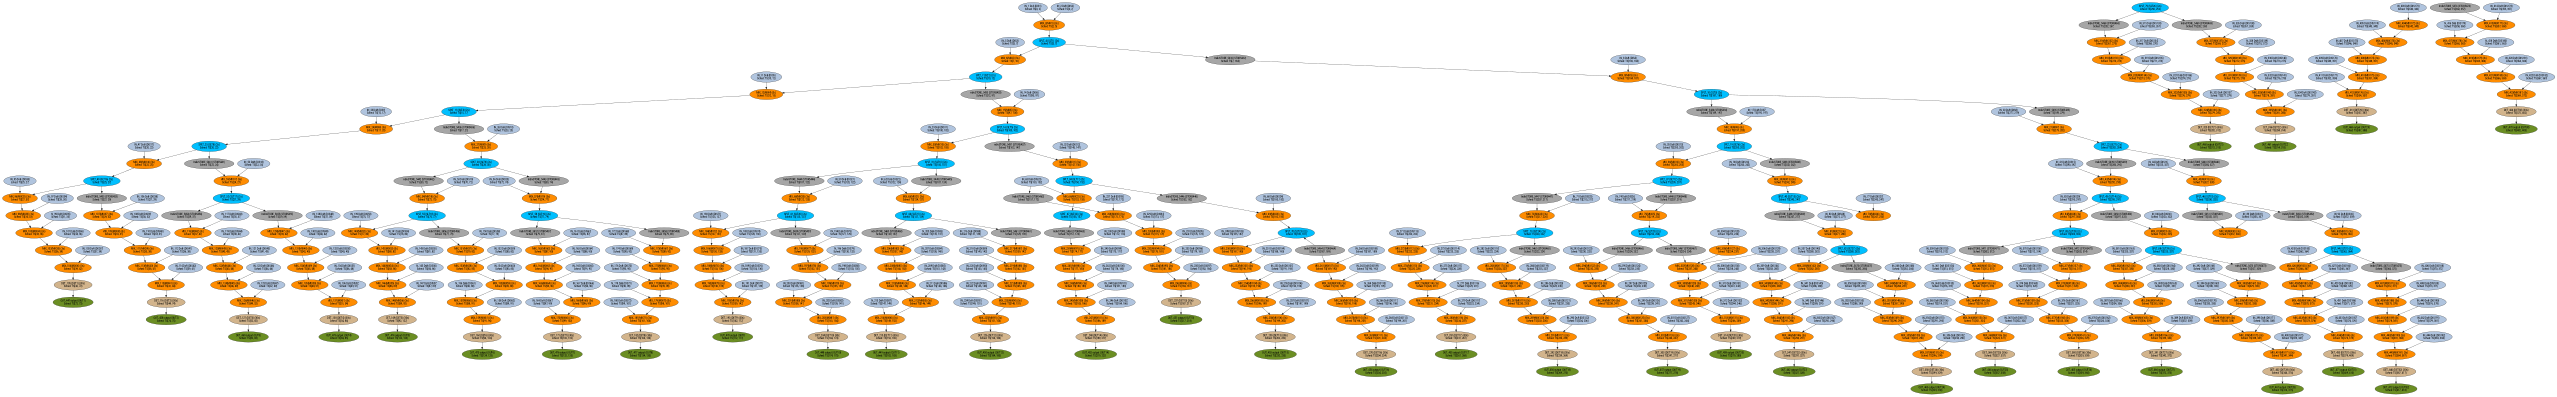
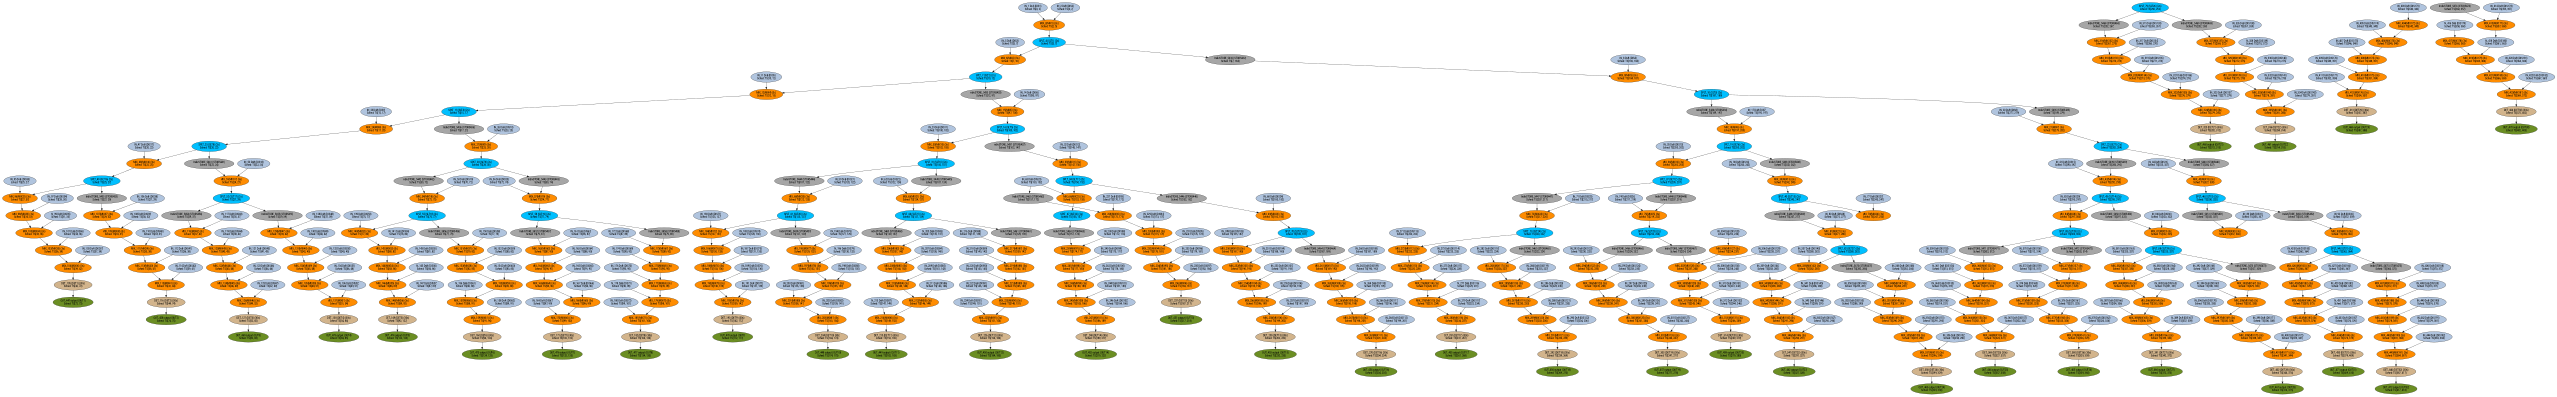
edge "MIX_415(MIX177) (3s) Sched: TS[357, 360)" -> "MIX_417(MIX178) (3s) Sched: TS[360, 363)": now "MIX_415(MIX177) (3s) Sched: TS[357, 360)" -> "IN_418 DsB (DIS180) Sched: TS[361, 363)"
edge "IndivSTORE_5464 (STOR5464) Sched: TS[187, 189)" -> "SPLT_70 (SLT23) (2s) Sched: TS[185, 187)": reversed
